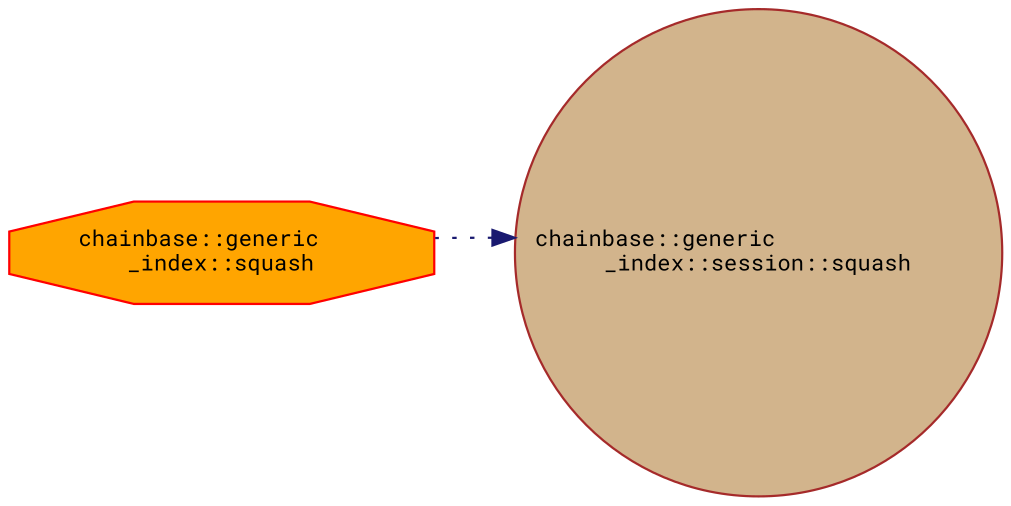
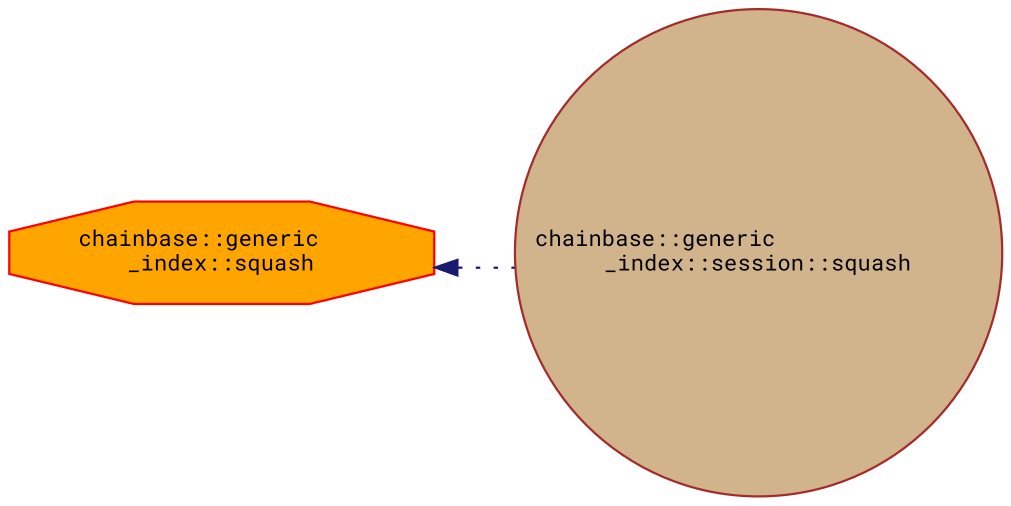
edge "chainbase::generic _index::squash" -> "chainbase::generic _index::session::squash": reversed
